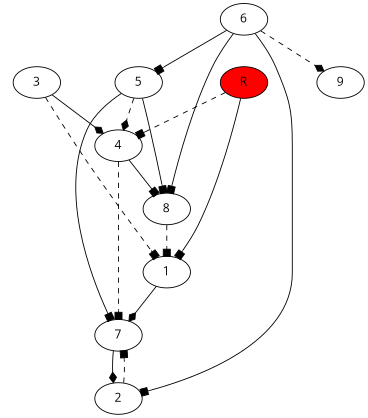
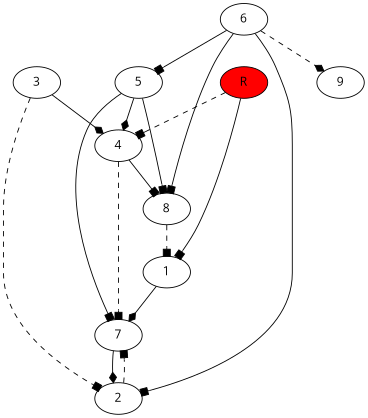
edge "5" -> "4": style dashed -> solid
edge "3" -> "1": now "3" -> "2"
